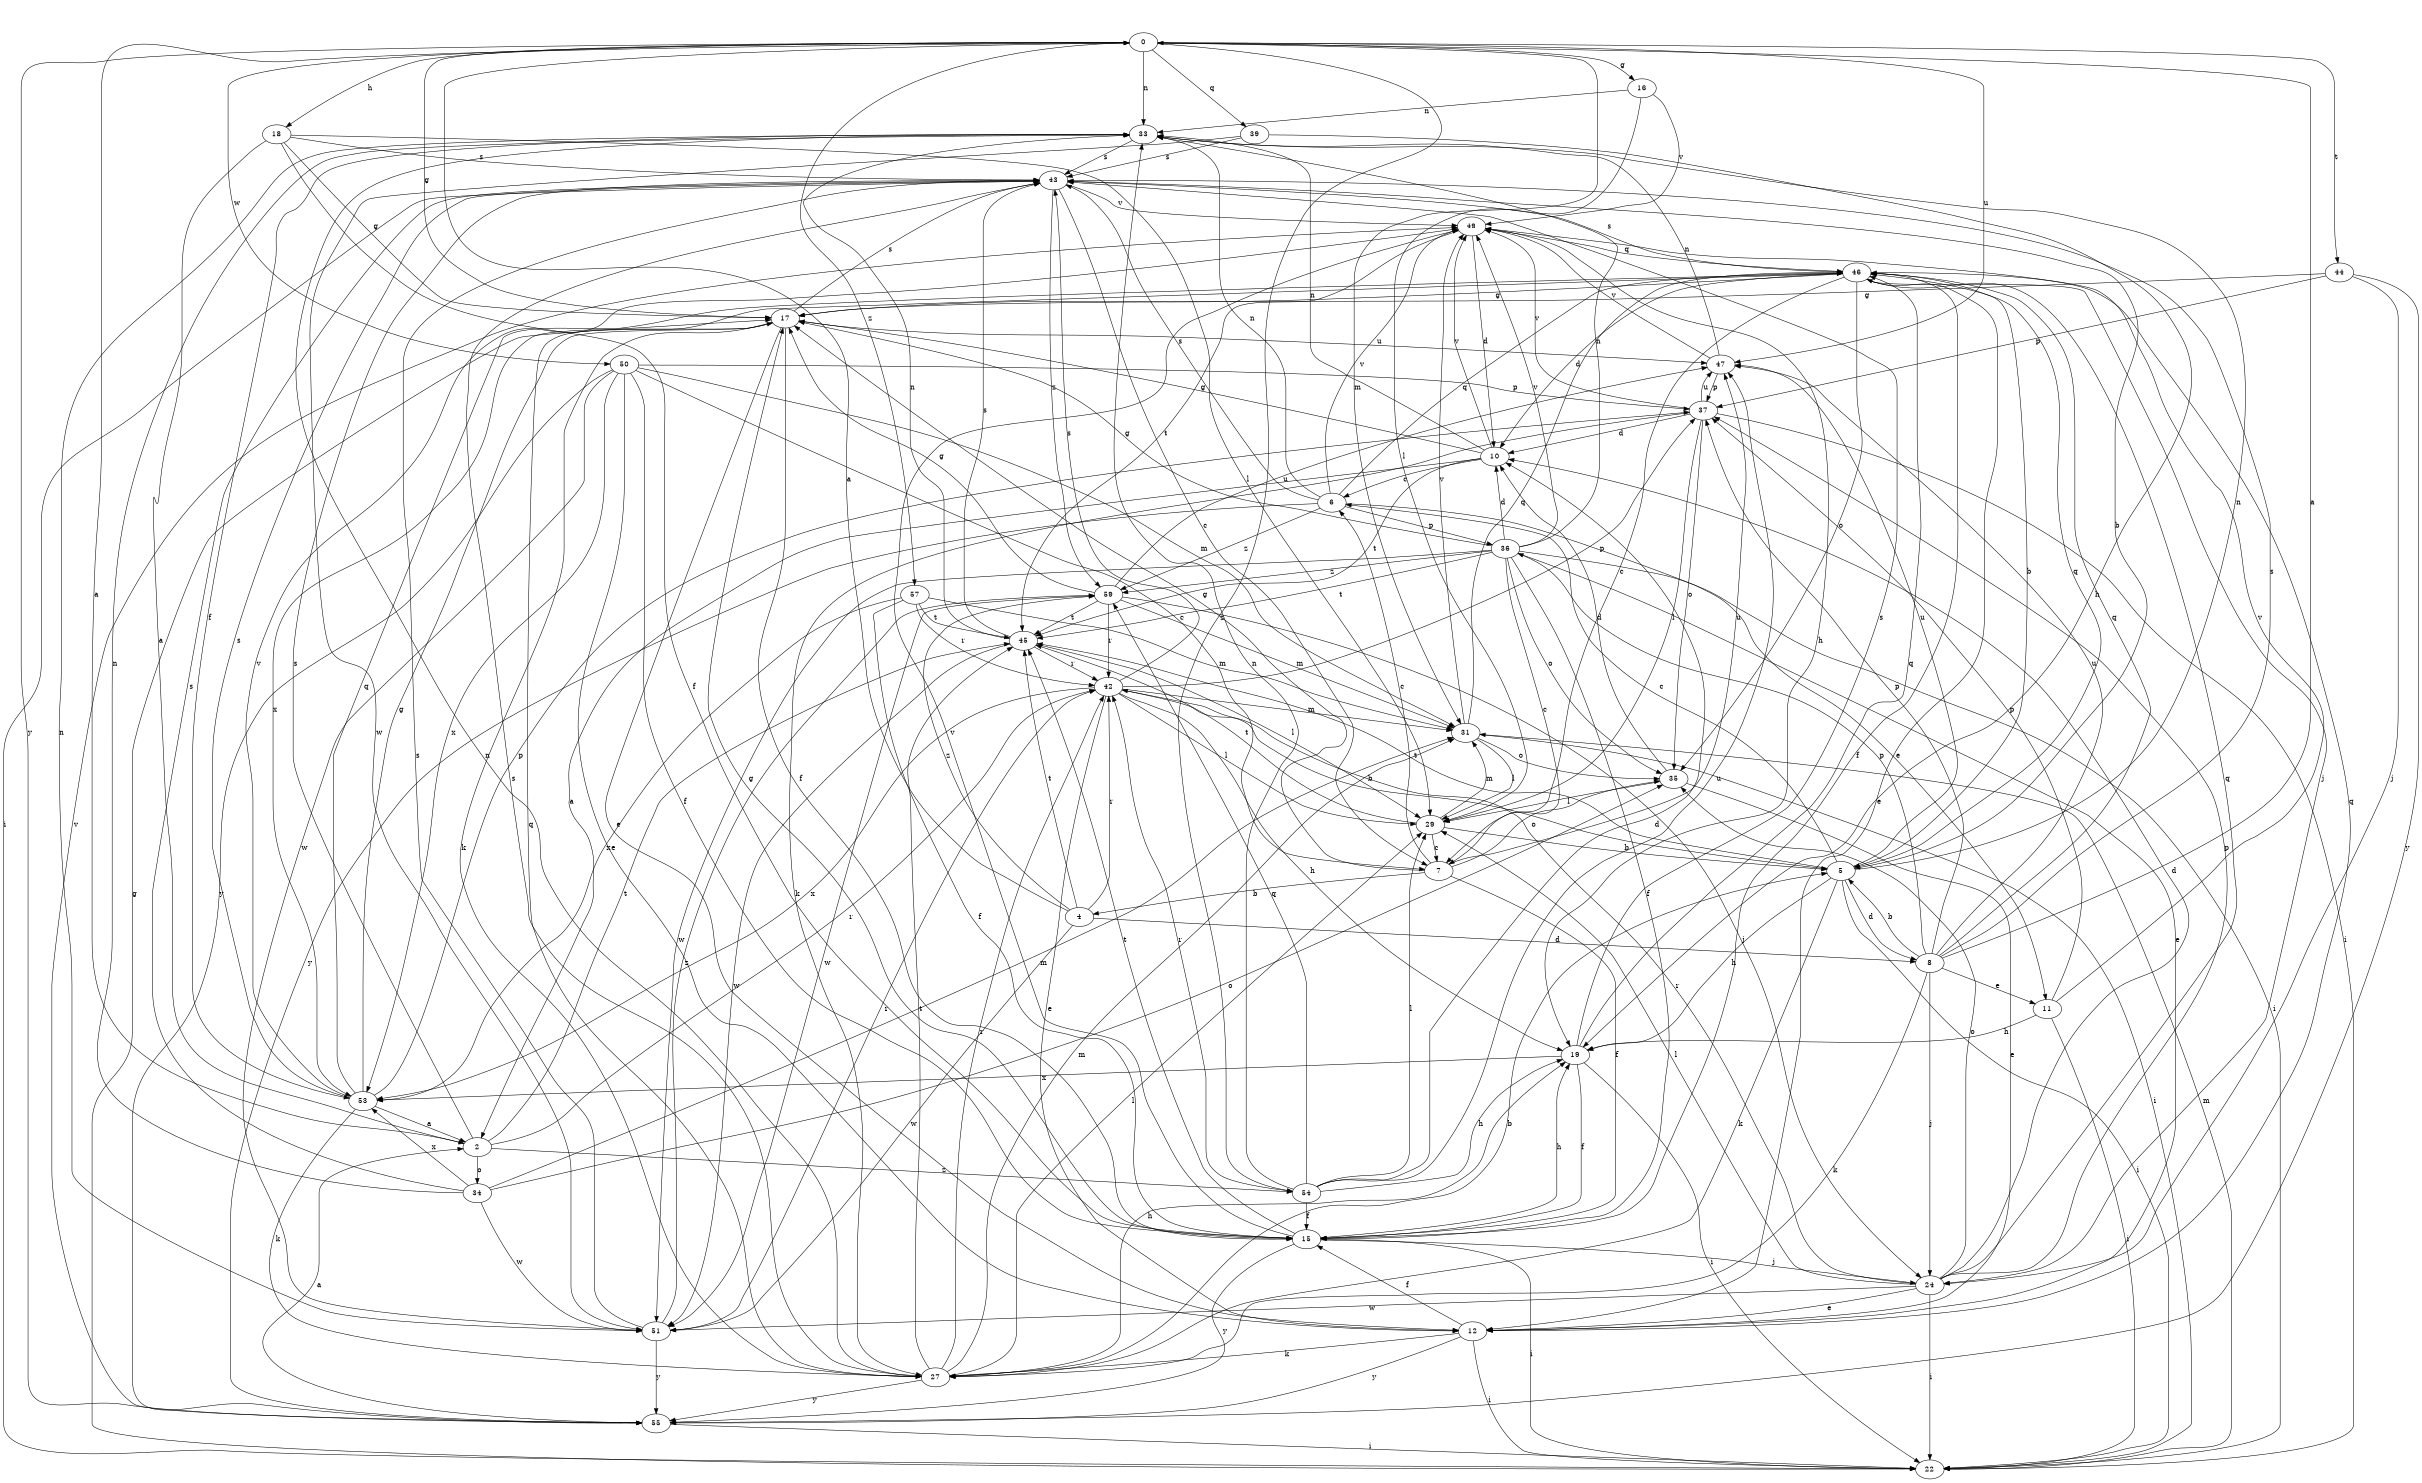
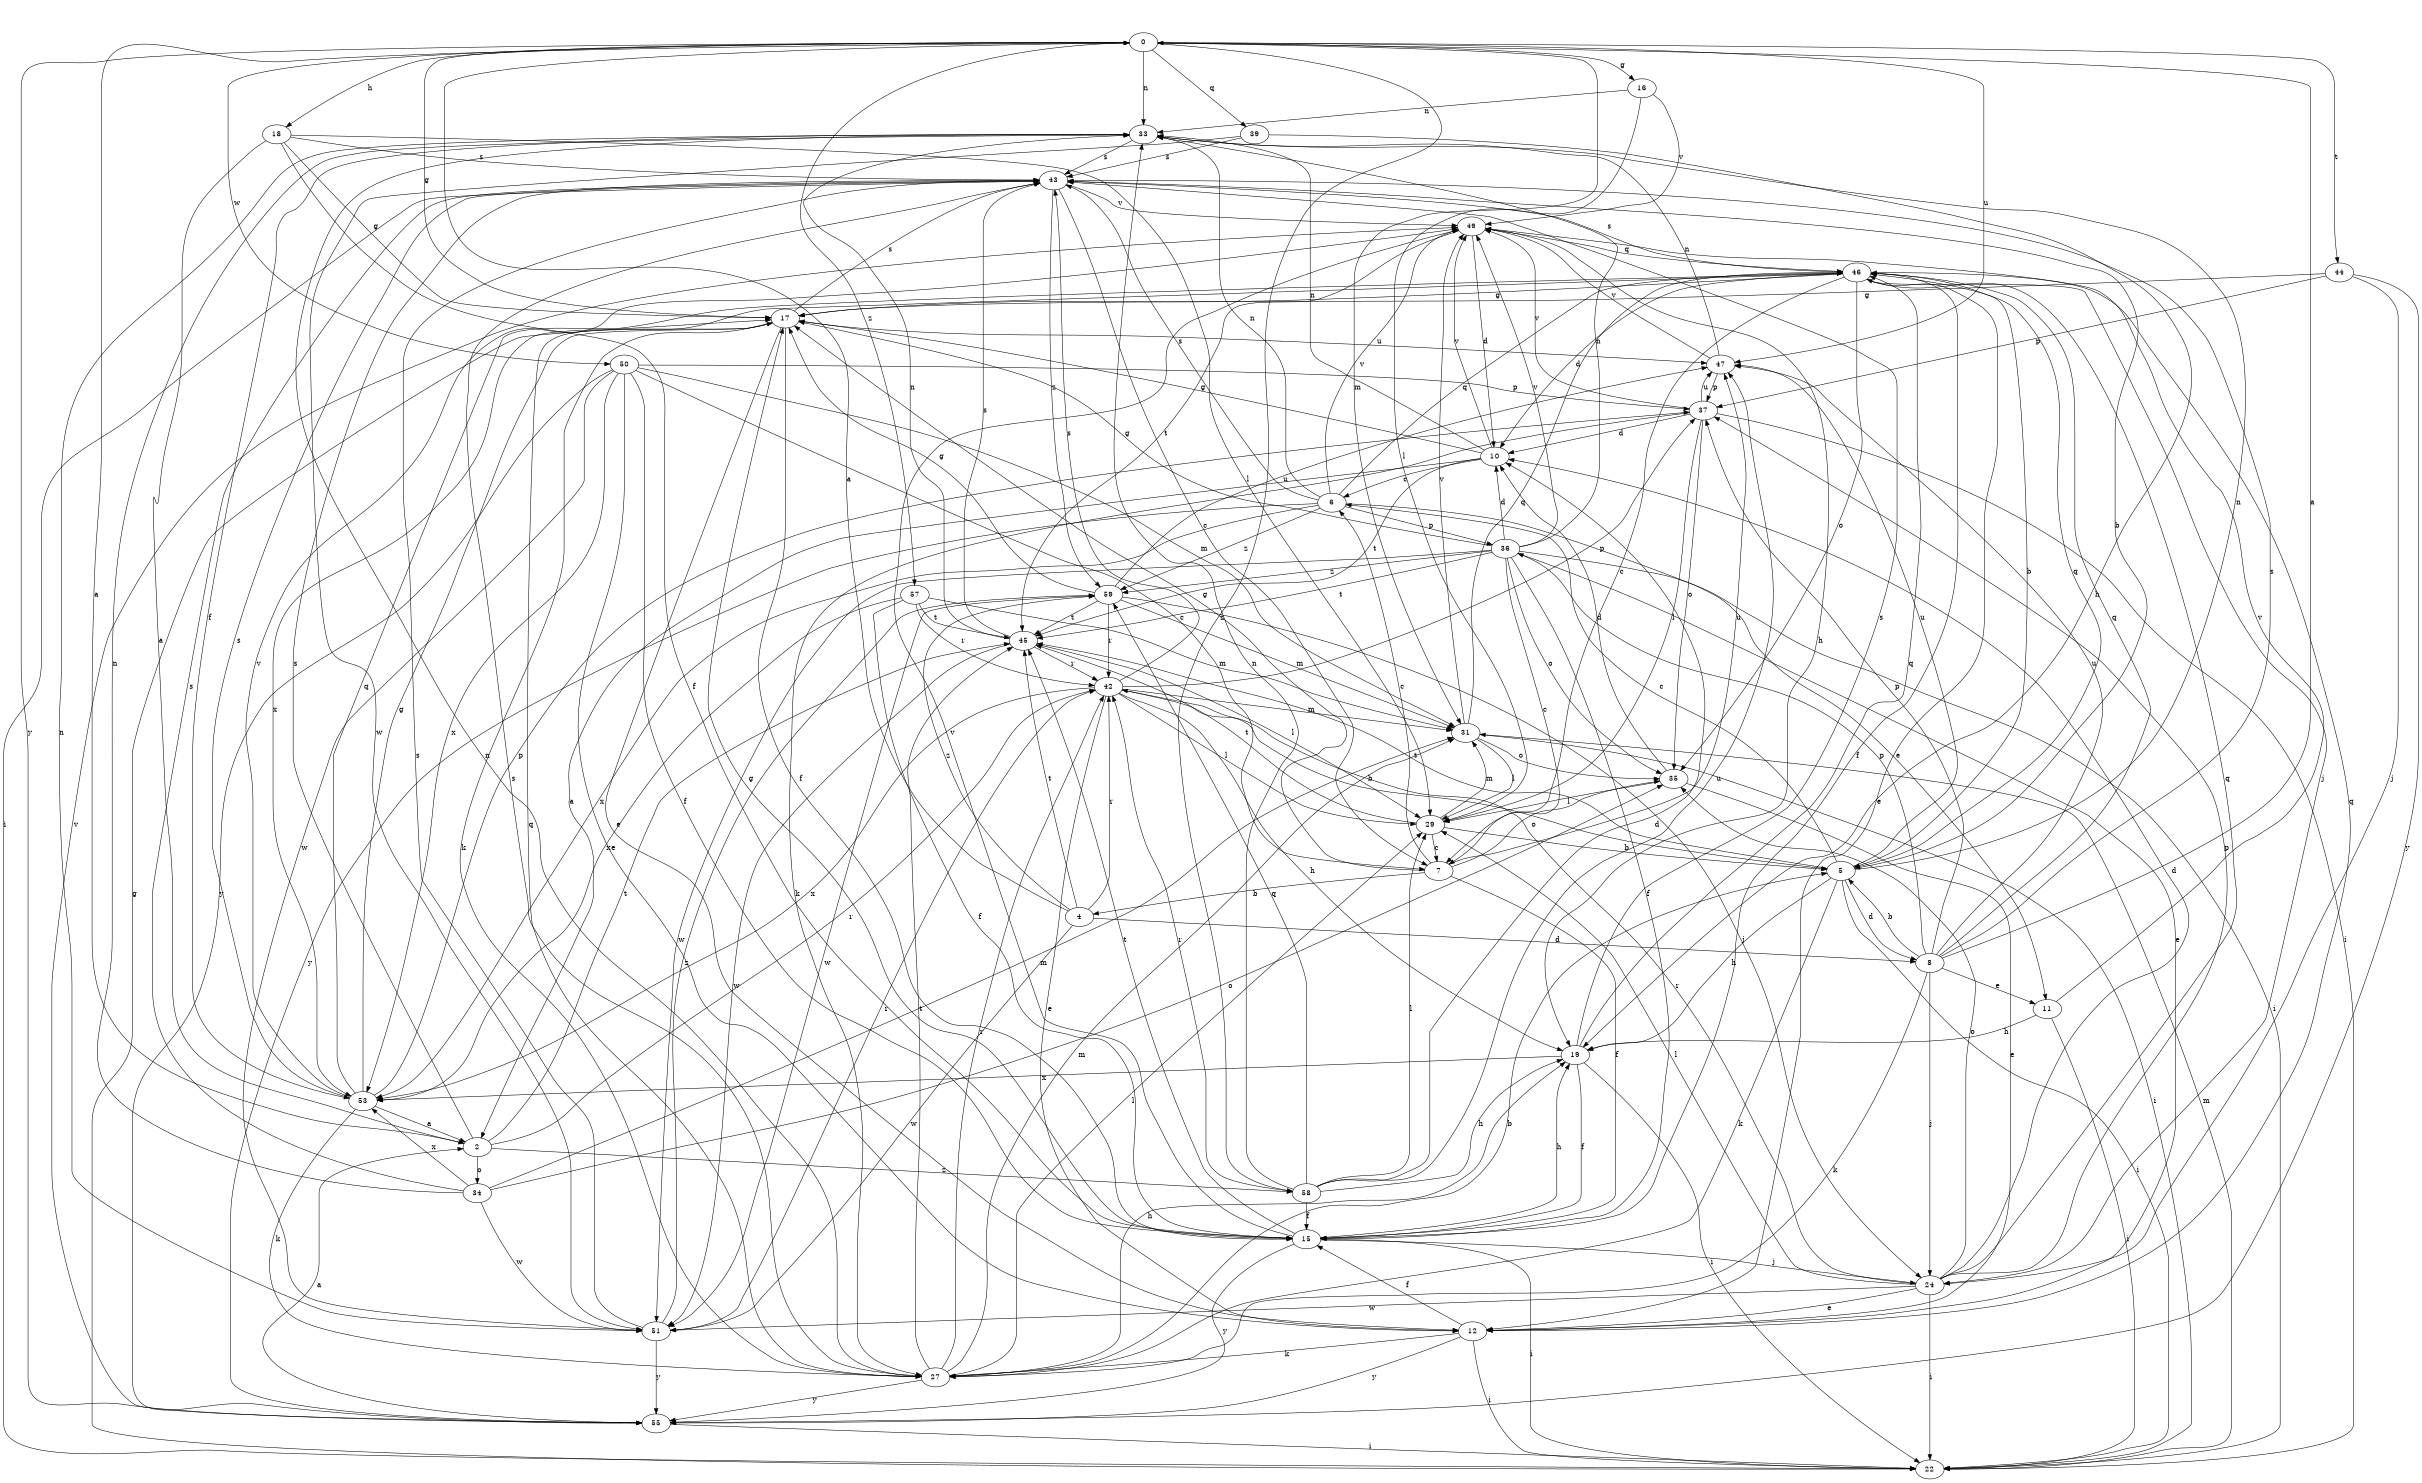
edge "6" -> "53": added, label "x"
edge "11" -> "37": removed, label "p"
node "54": label "54" -> "58"
